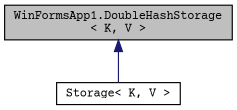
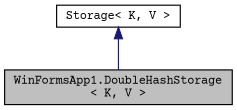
edge "Storage< K, V >" -> "WinFormsApp1.DoubleHashStorage < K, V >": reversed
